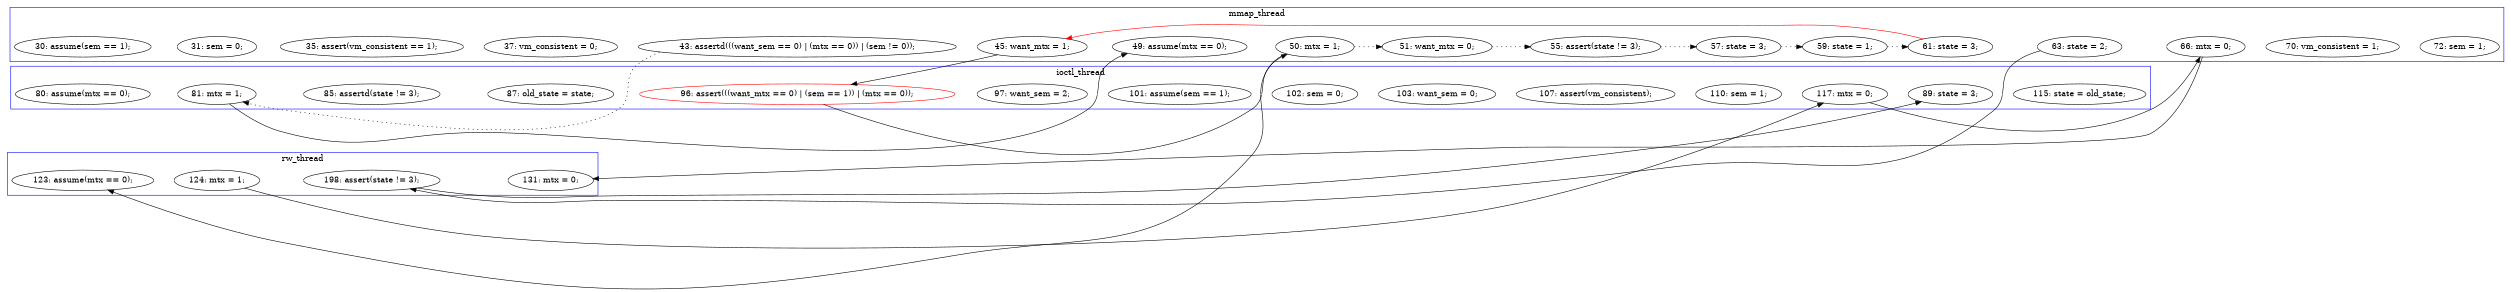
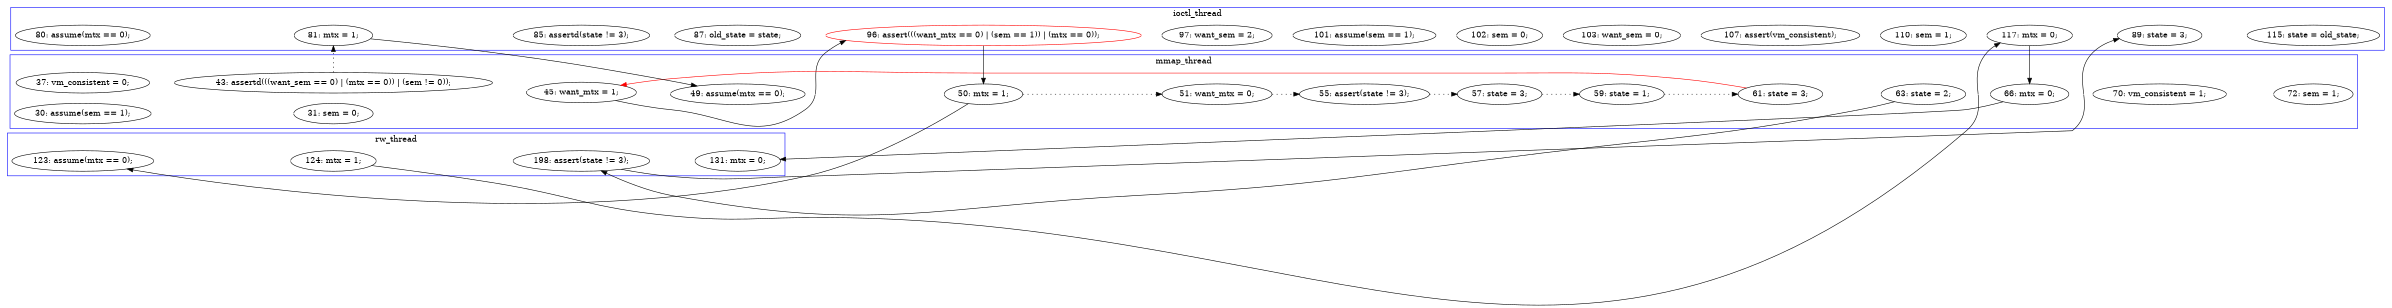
node "35: assert(vm_consistent == 1);": removed
